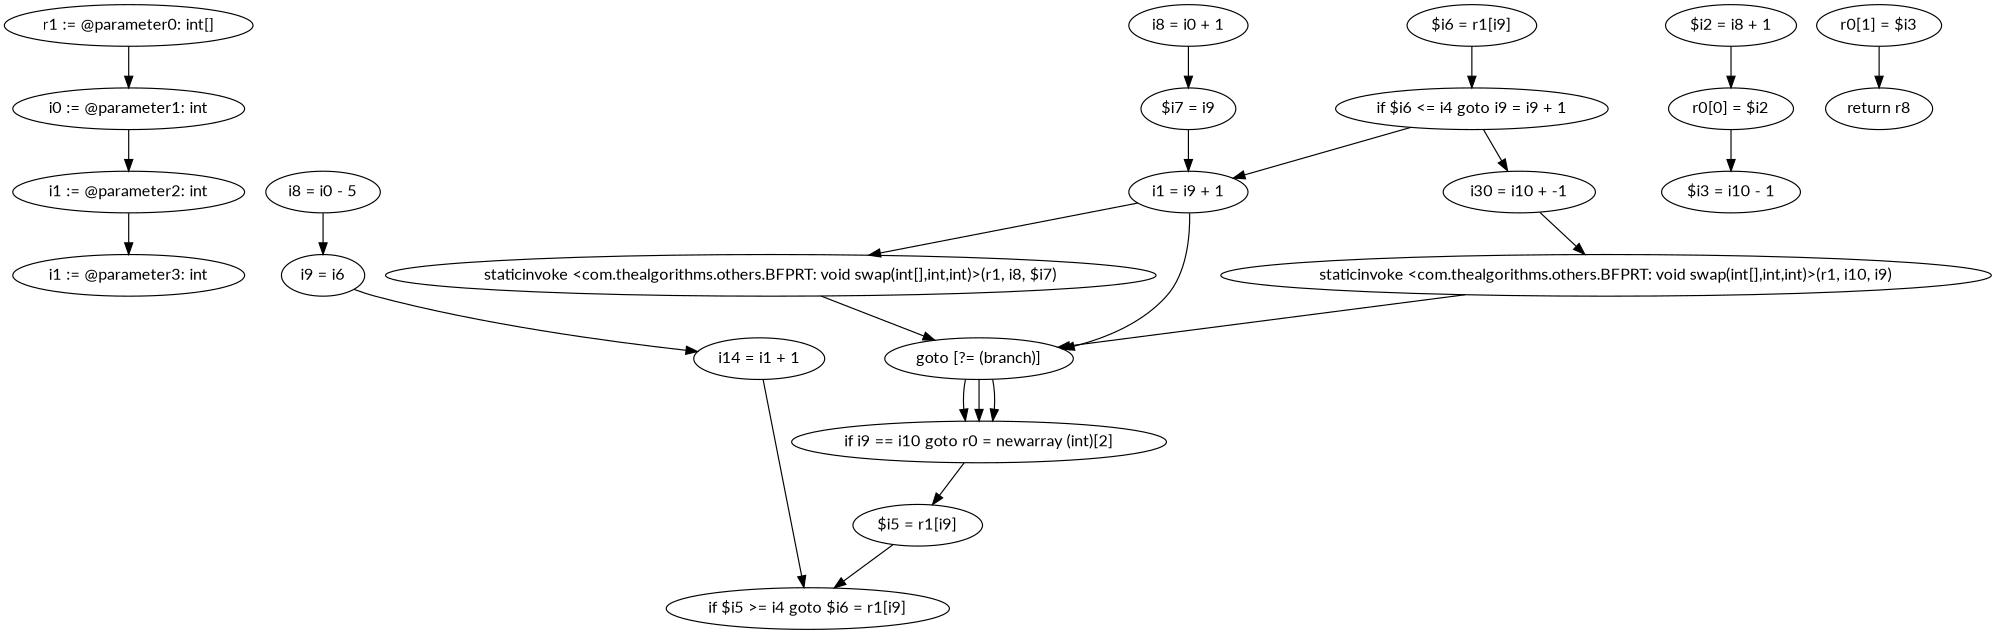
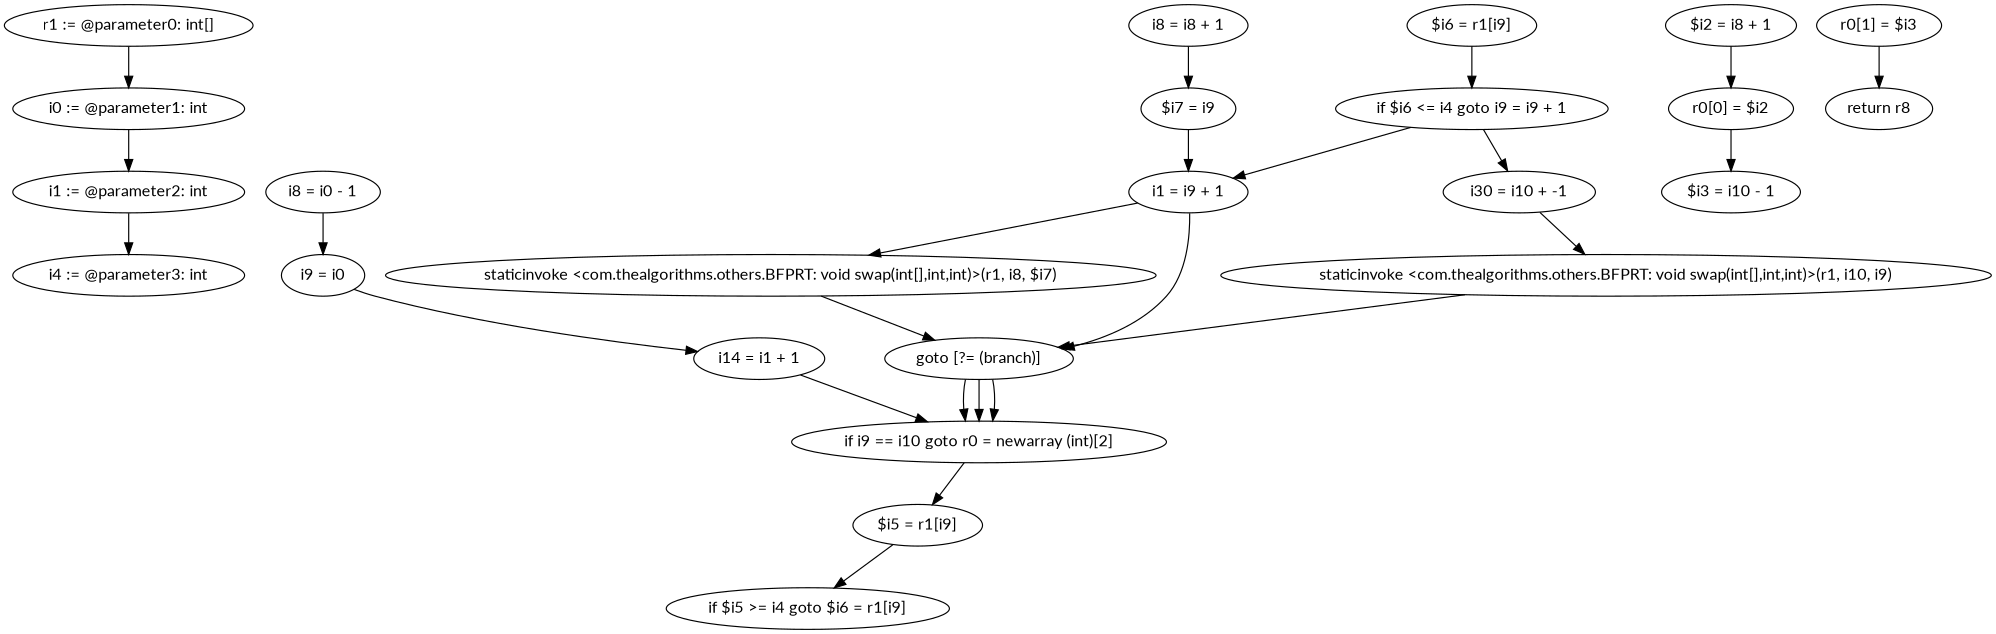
node "i8 = i0 + 1": label "i8 = i0 + 1" -> "i8 = i8 + 1"
node "i8 = i0 - 5": label "i8 = i0 - 5" -> "i8 = i0 - 1"
node "i1 := @parameter3: int": label "i1 := @parameter3: int" -> "i4 := @parameter3: int"
node "i9 = i6": label "i9 = i6" -> "i9 = i0"
edge "i14 = i1 + 1" -> "if $i5 >= i4 goto $i6 = r1[i9]": now "i14 = i1 + 1" -> "if i9 == i10 goto r0 = newarray (int)[2]"
